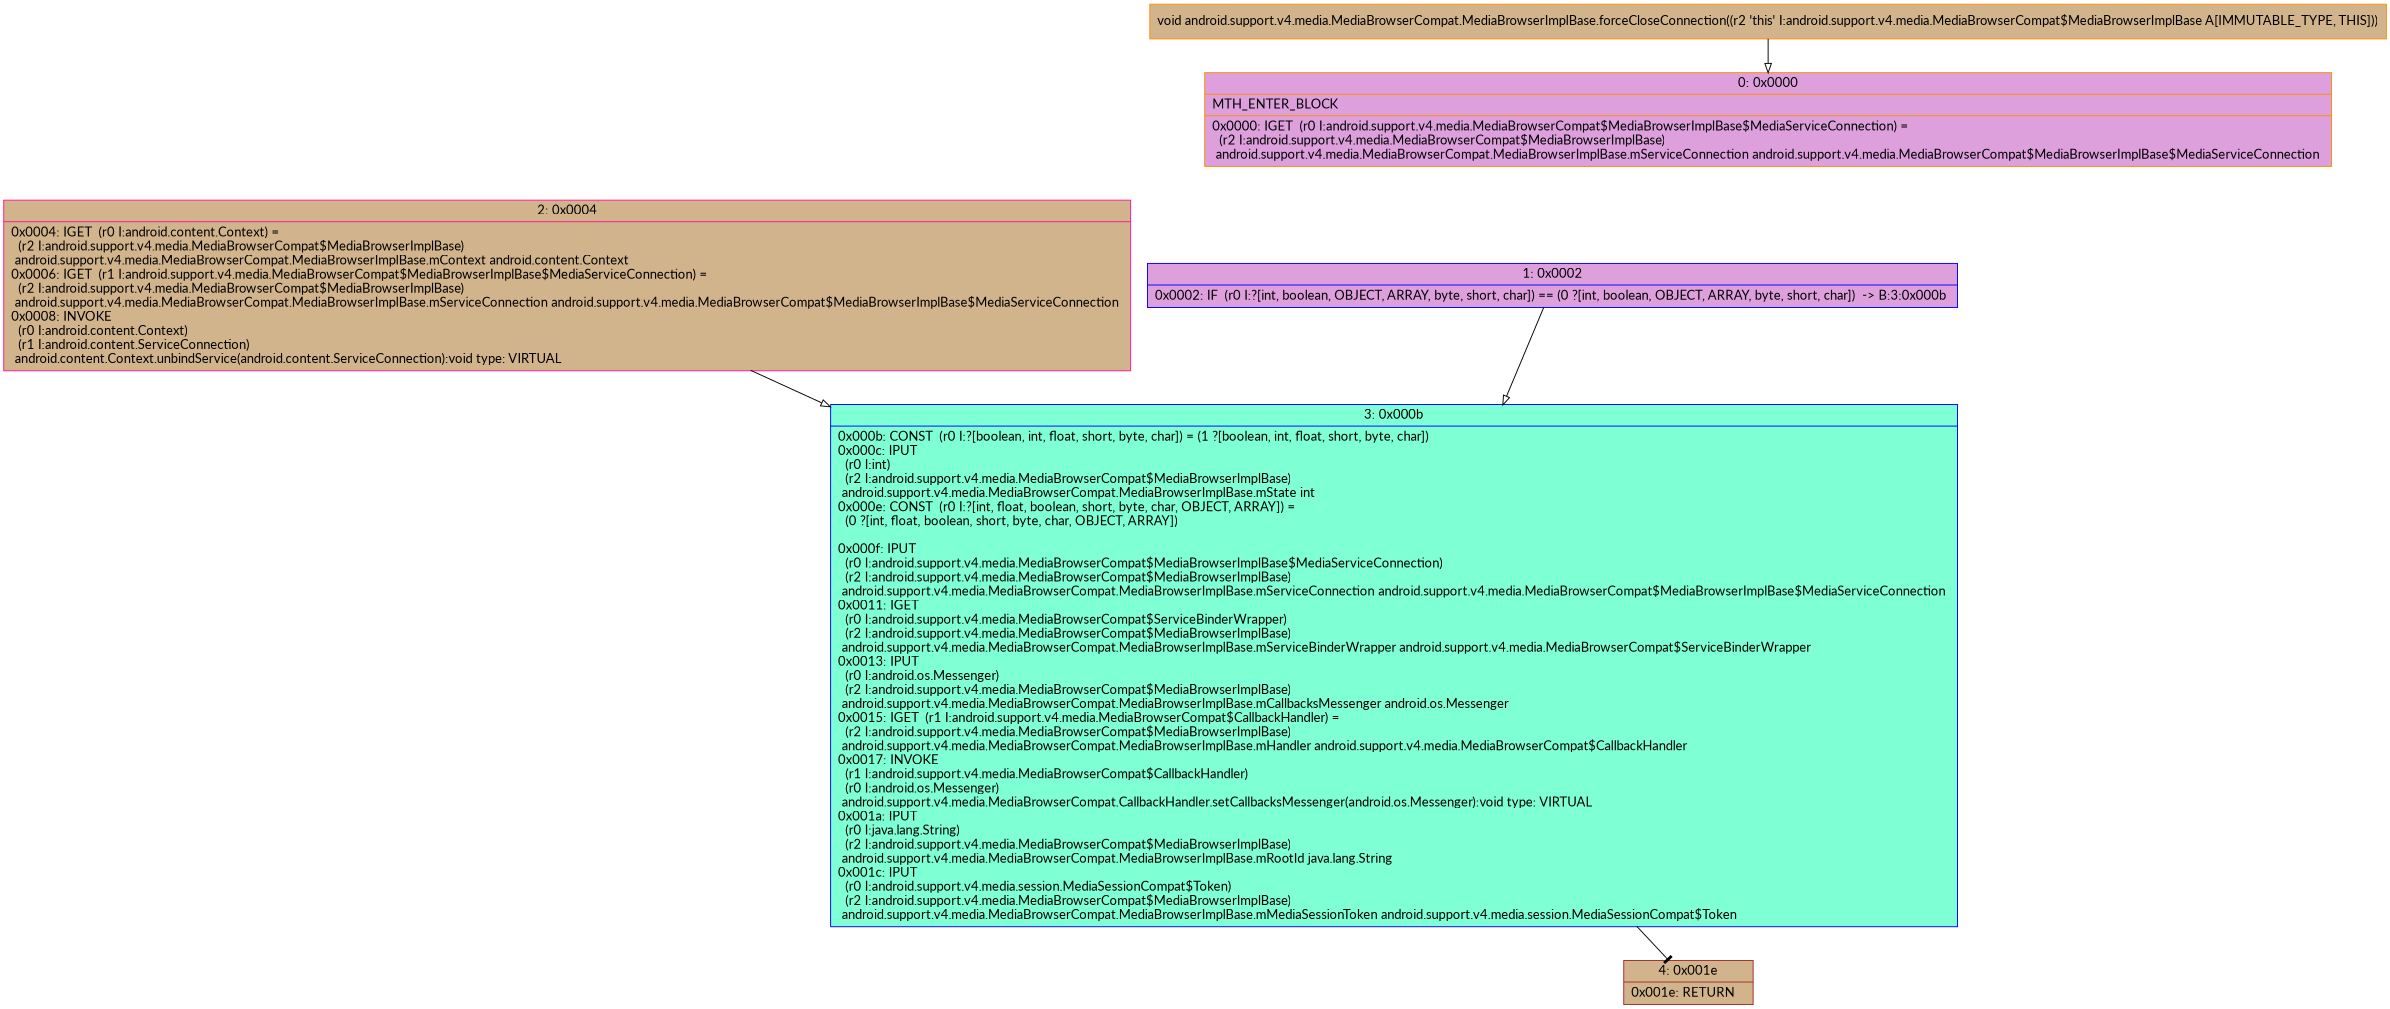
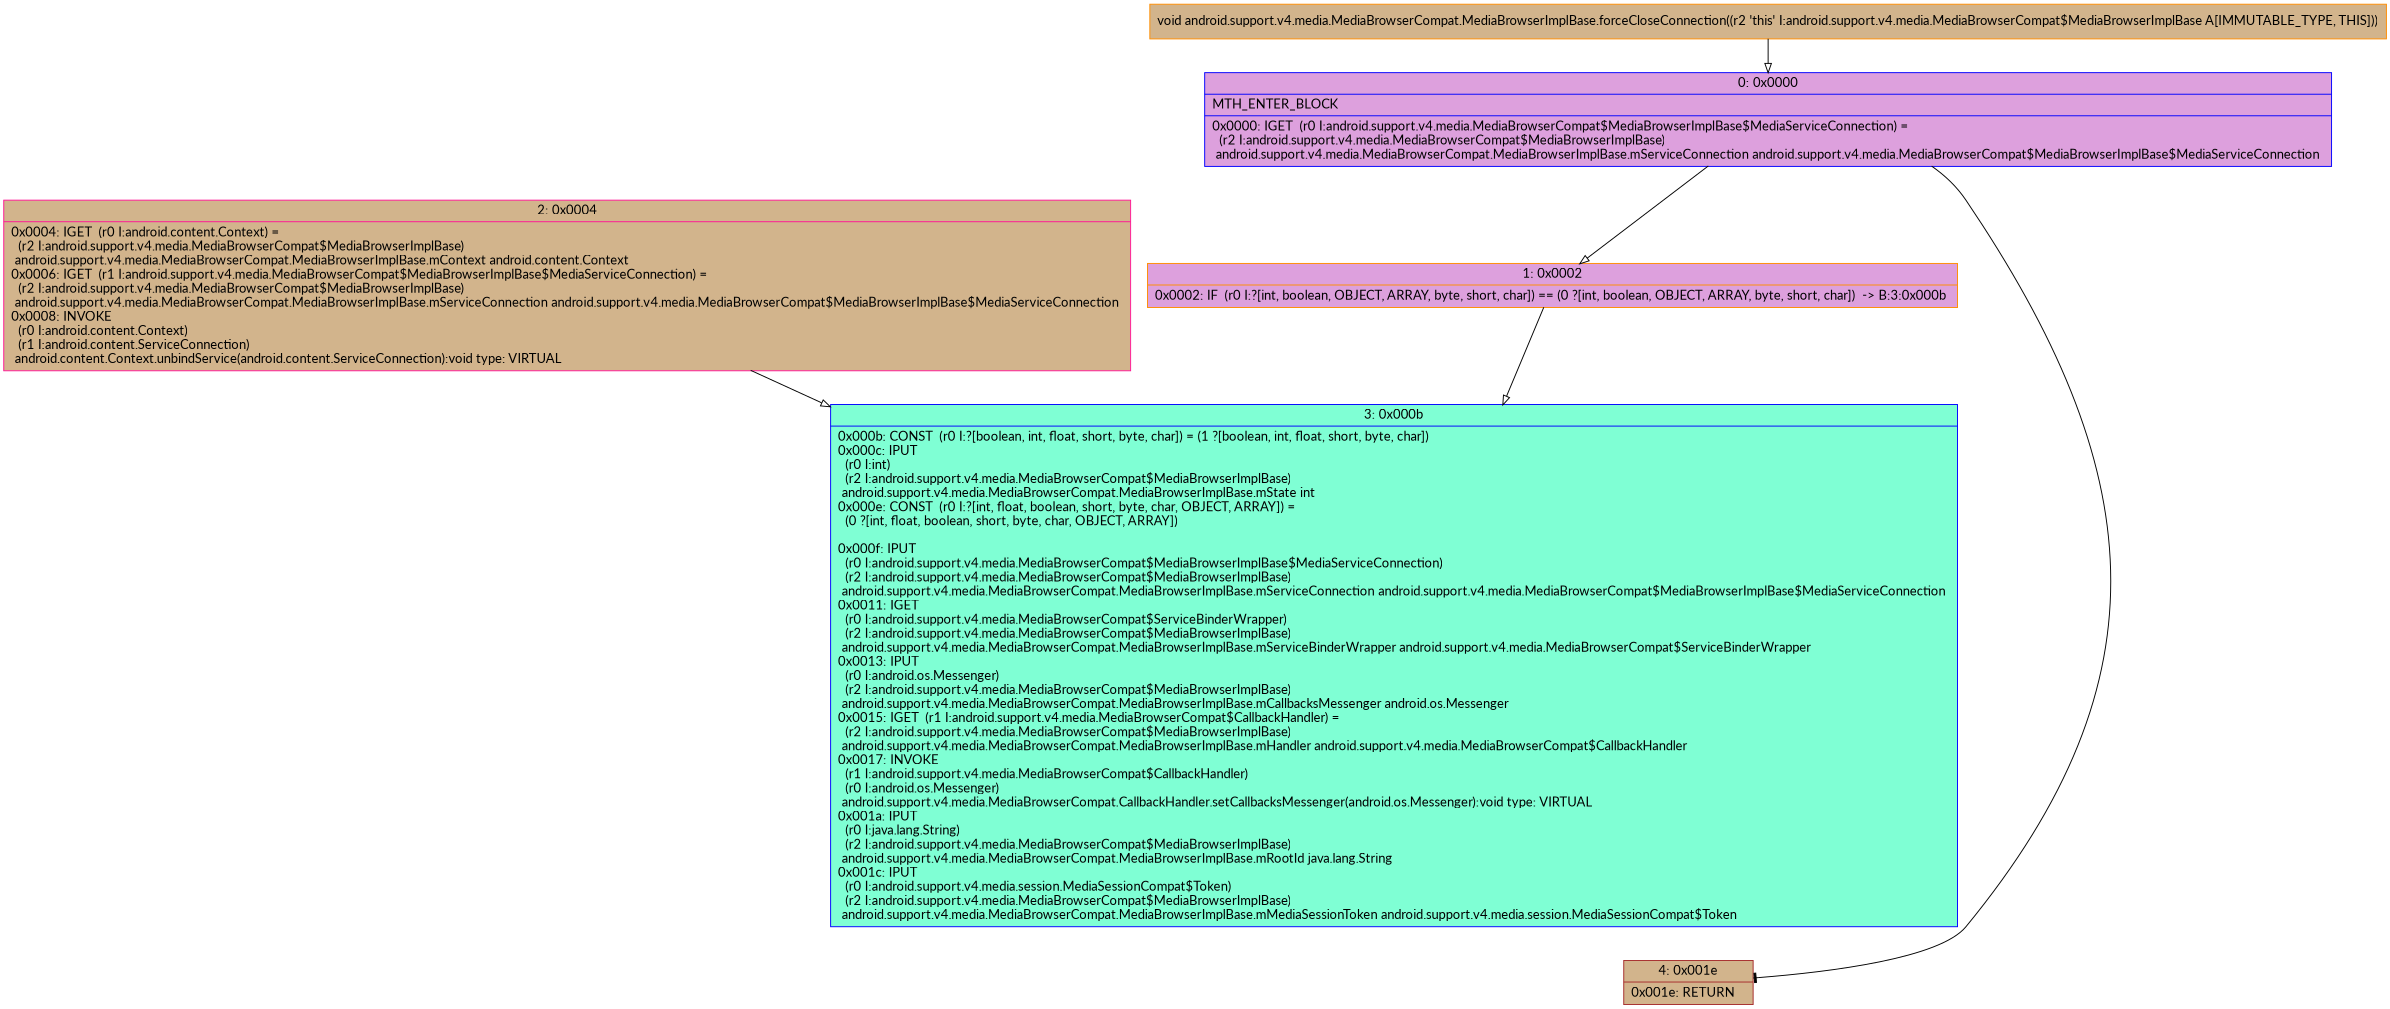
node "0: 0x0000": color darkorange -> blue
edge "0: 0x0000" -> "1: 0x0002": added
node "1: 0x0002": color blue -> darkorange
edge "3: 0x000b" -> "4: 0x001e": now "0: 0x0000" -> "4: 0x001e"
